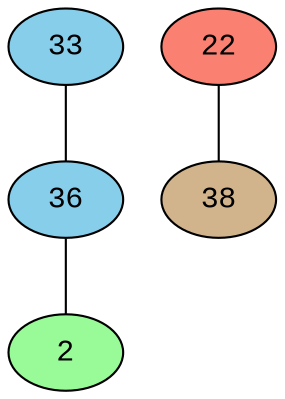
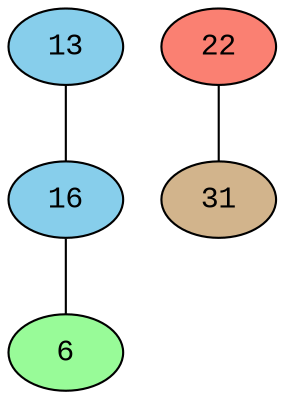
node "33": label "33" -> "13"
node "36": label "36" -> "16"
node "38": label "38" -> "31"
node "2": label "2" -> "6"
